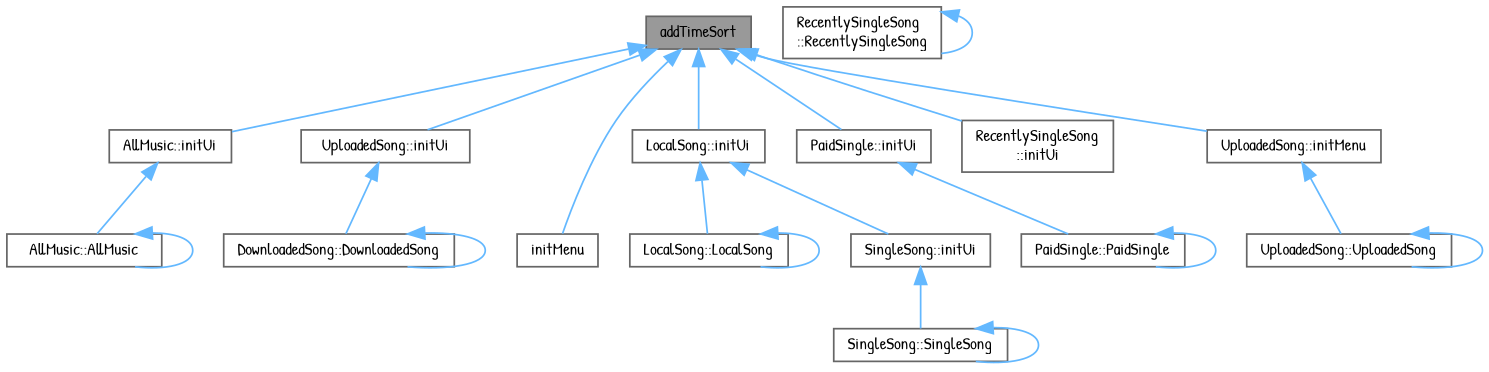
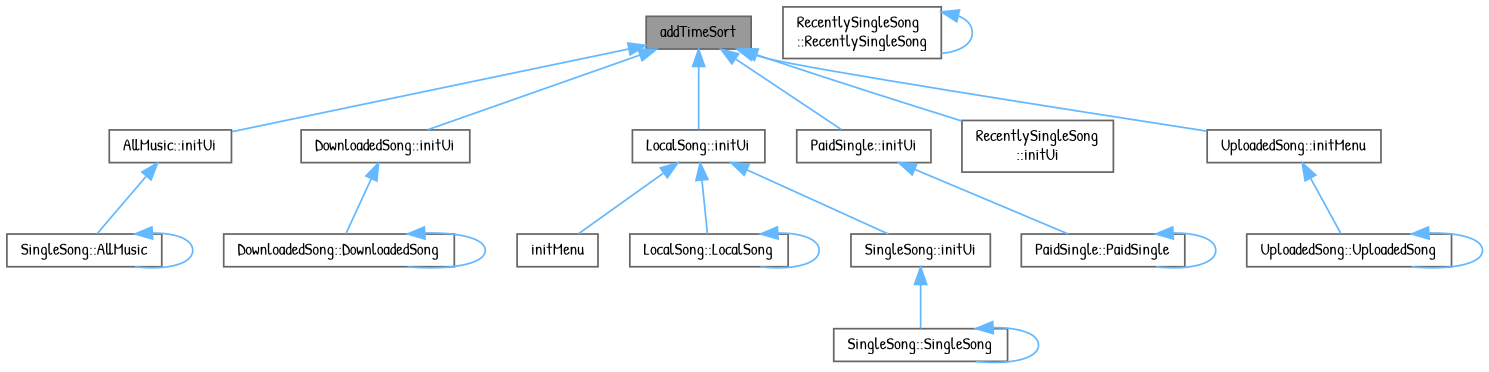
edge "initMenu" -> "addTimeSort": now "initMenu" -> "LocalSong::initUi"
node "UploadedSong::initUi": label "UploadedSong::initUi" -> "DownloadedSong::initUi"
node "AllMusic::AllMusic": label "AllMusic::AllMusic" -> "SingleSong::AllMusic"
